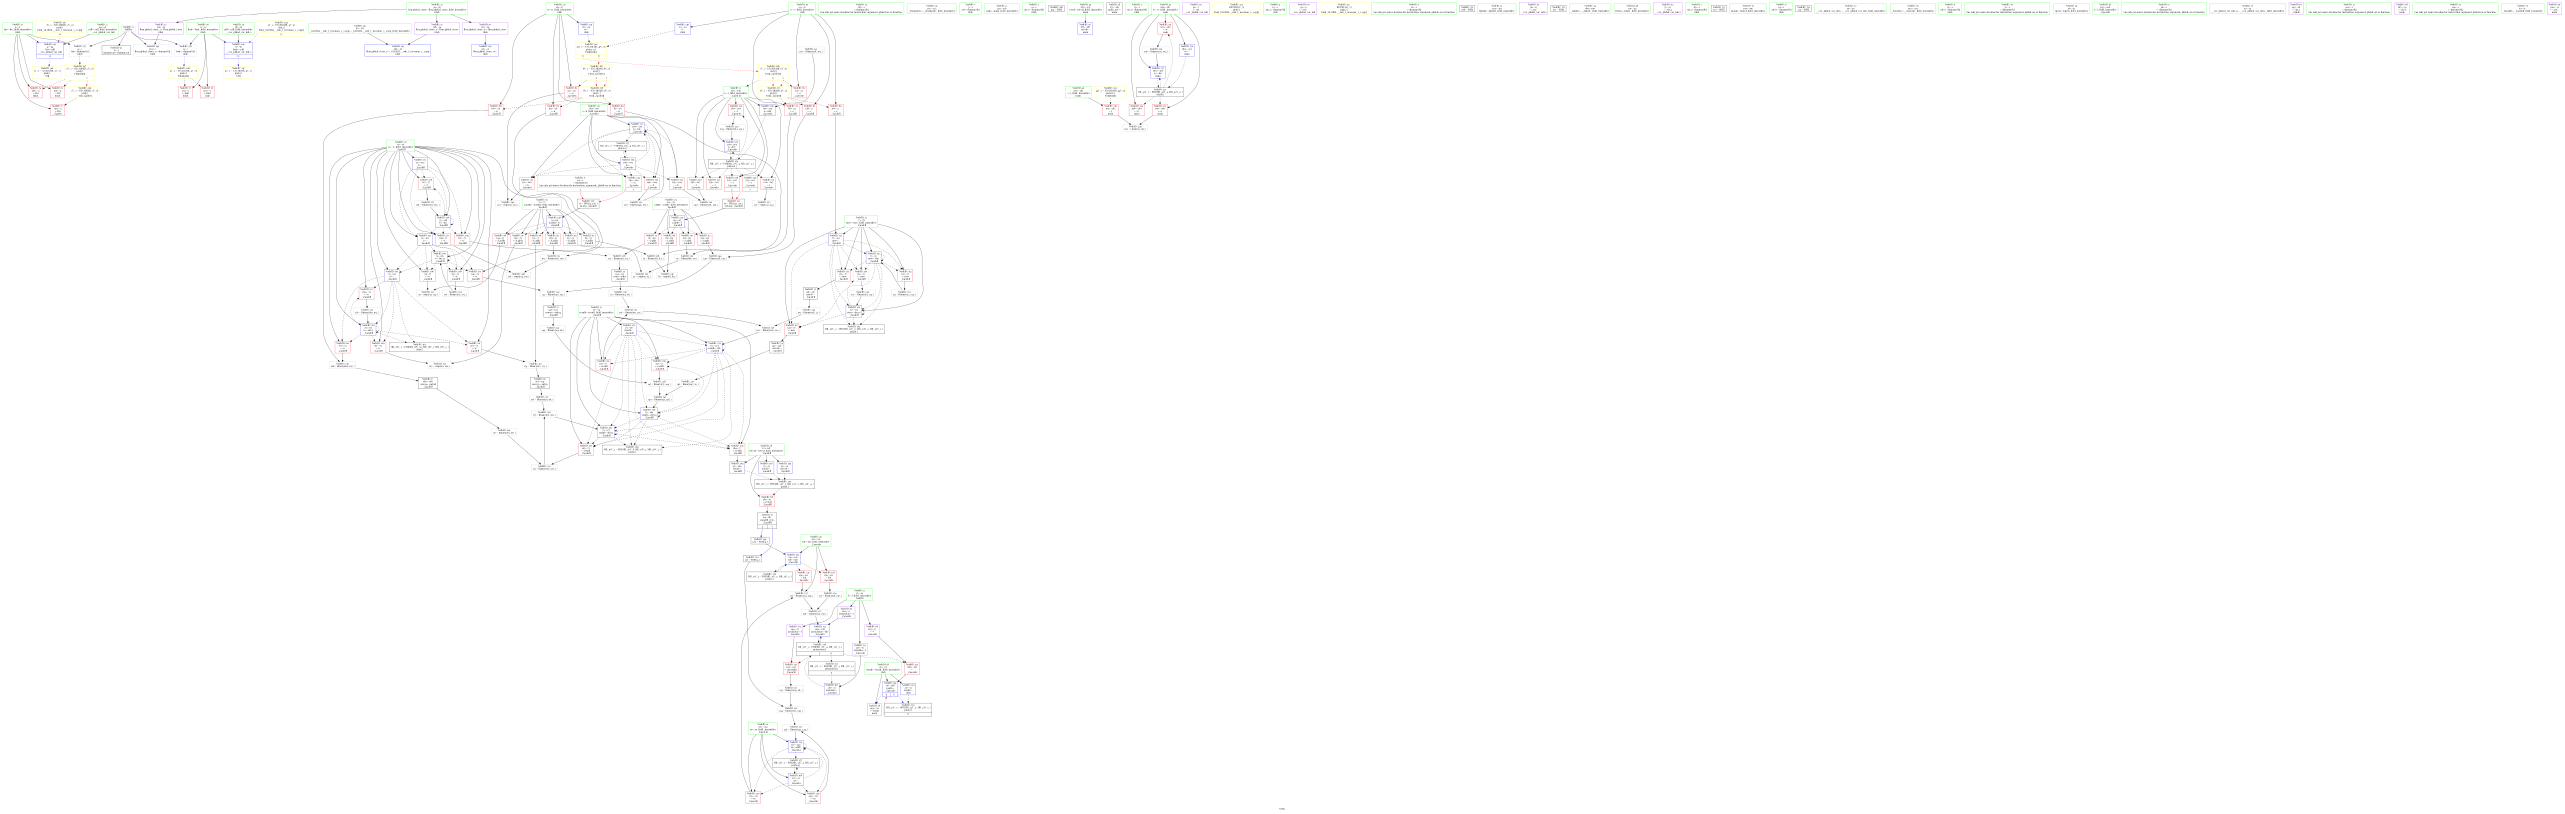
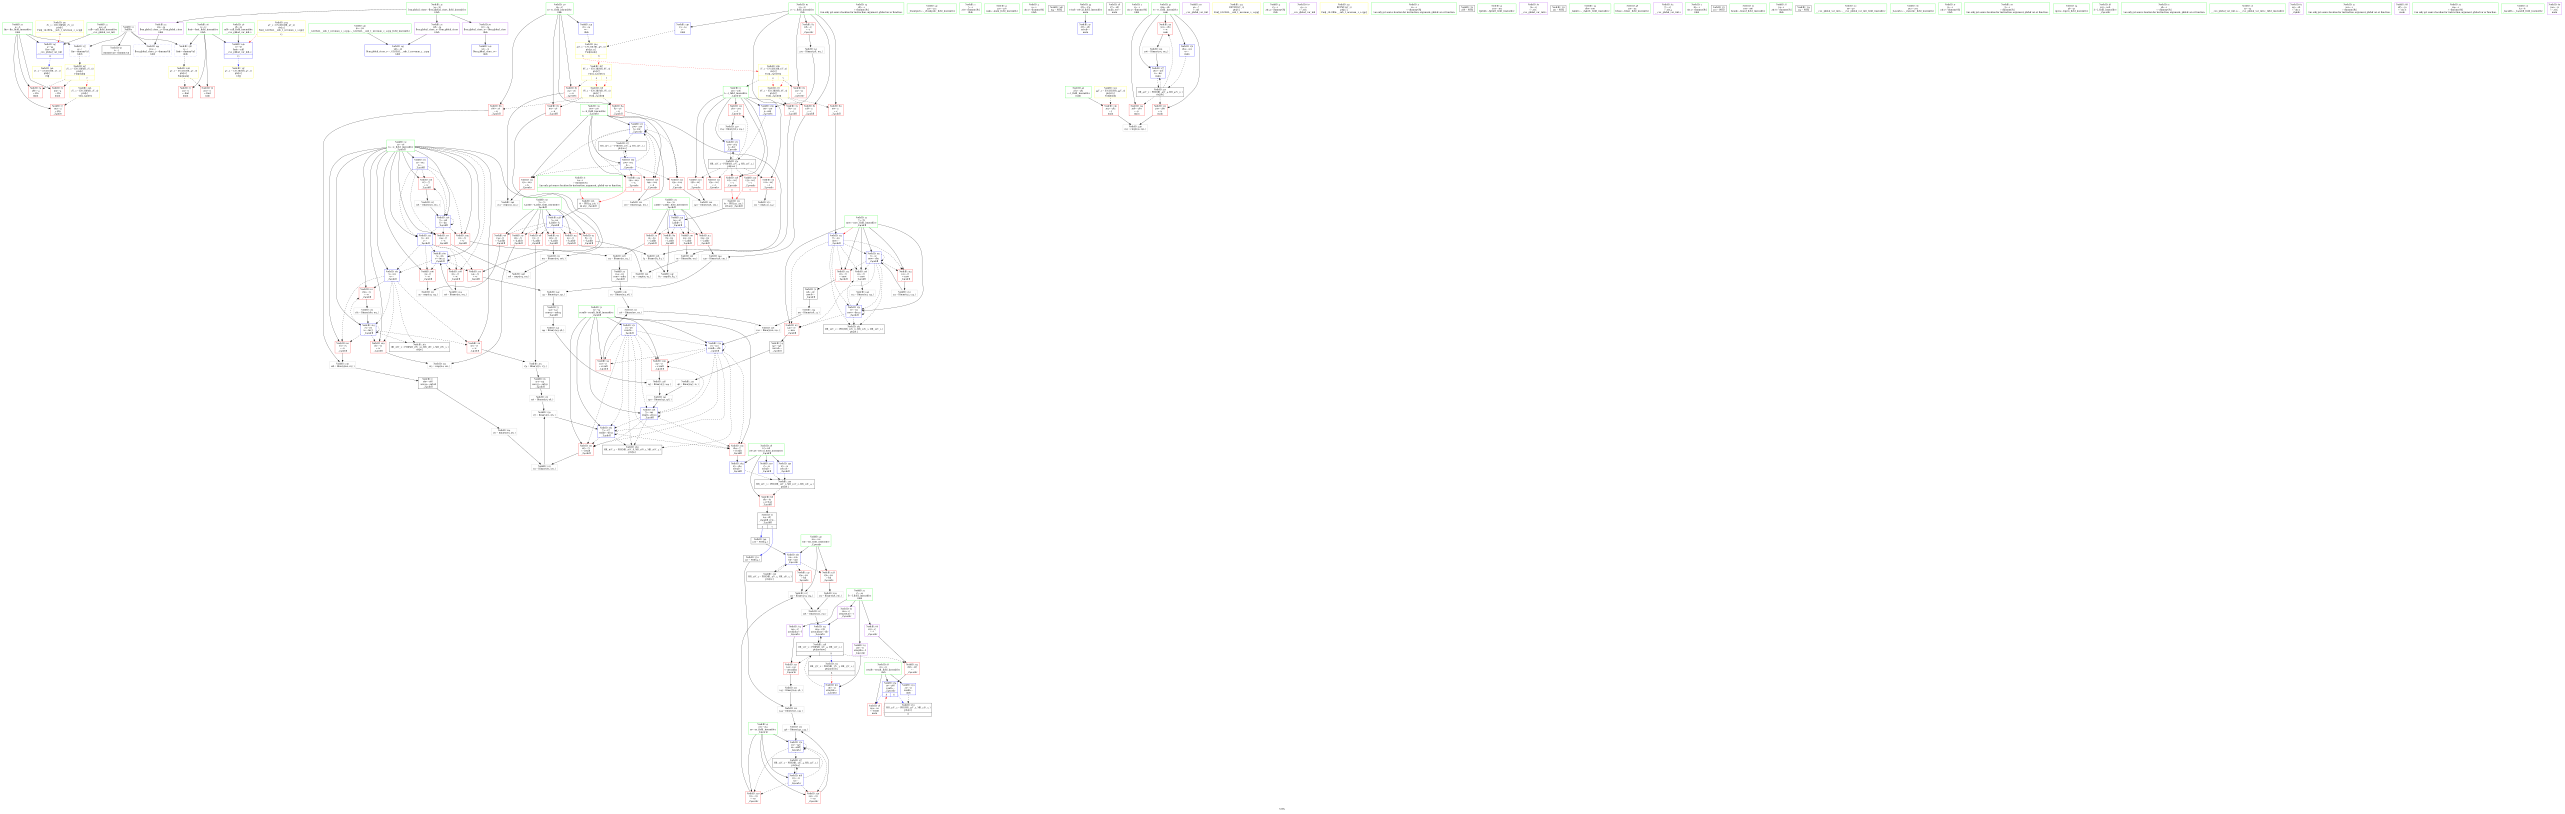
node "NodeID: 83": added
edge "NodeID: 138" -> "NodeID: 298": color blue -> black
edge "NodeID: 32" -> "NodeID: 108": style solid -> dashed
edge "NodeID: 33" -> "NodeID: 152": color black -> red
node "NodeID: 17": text "NodeID" -> "Glob"
